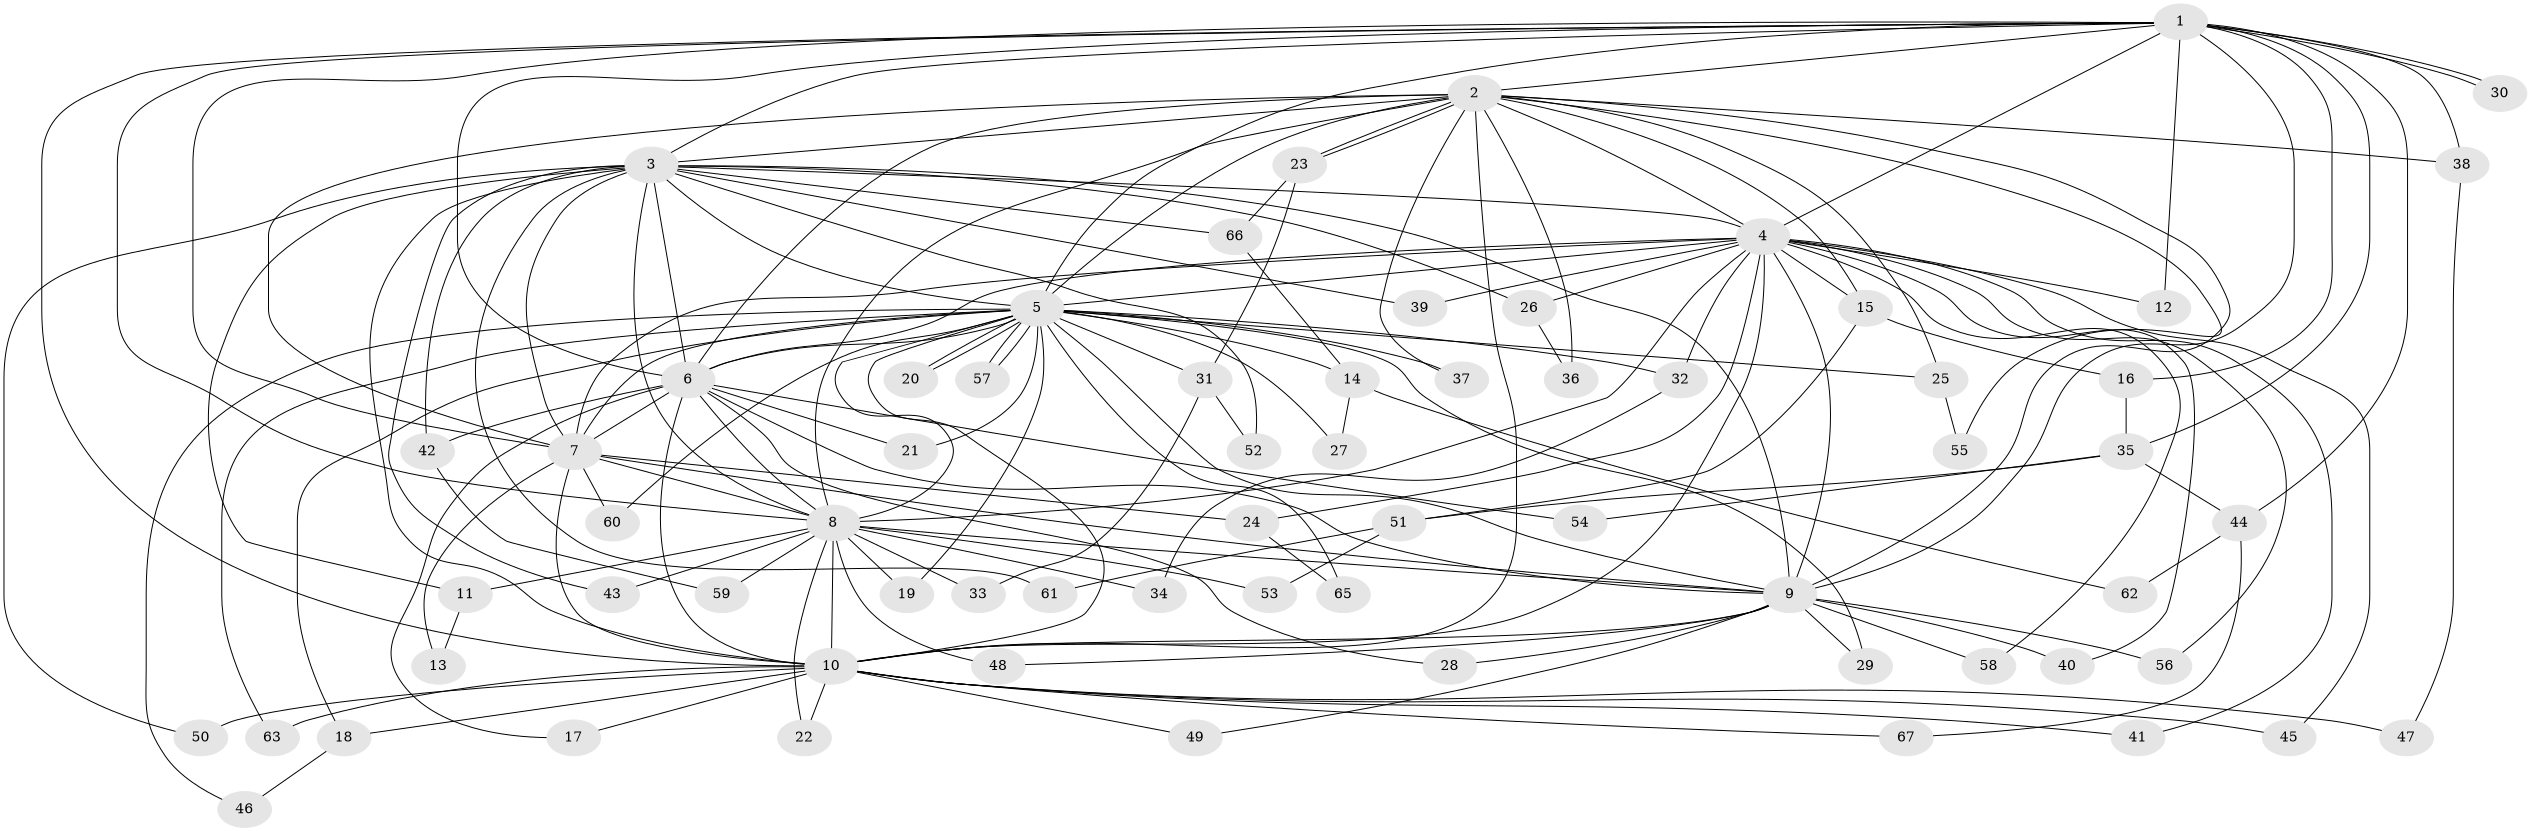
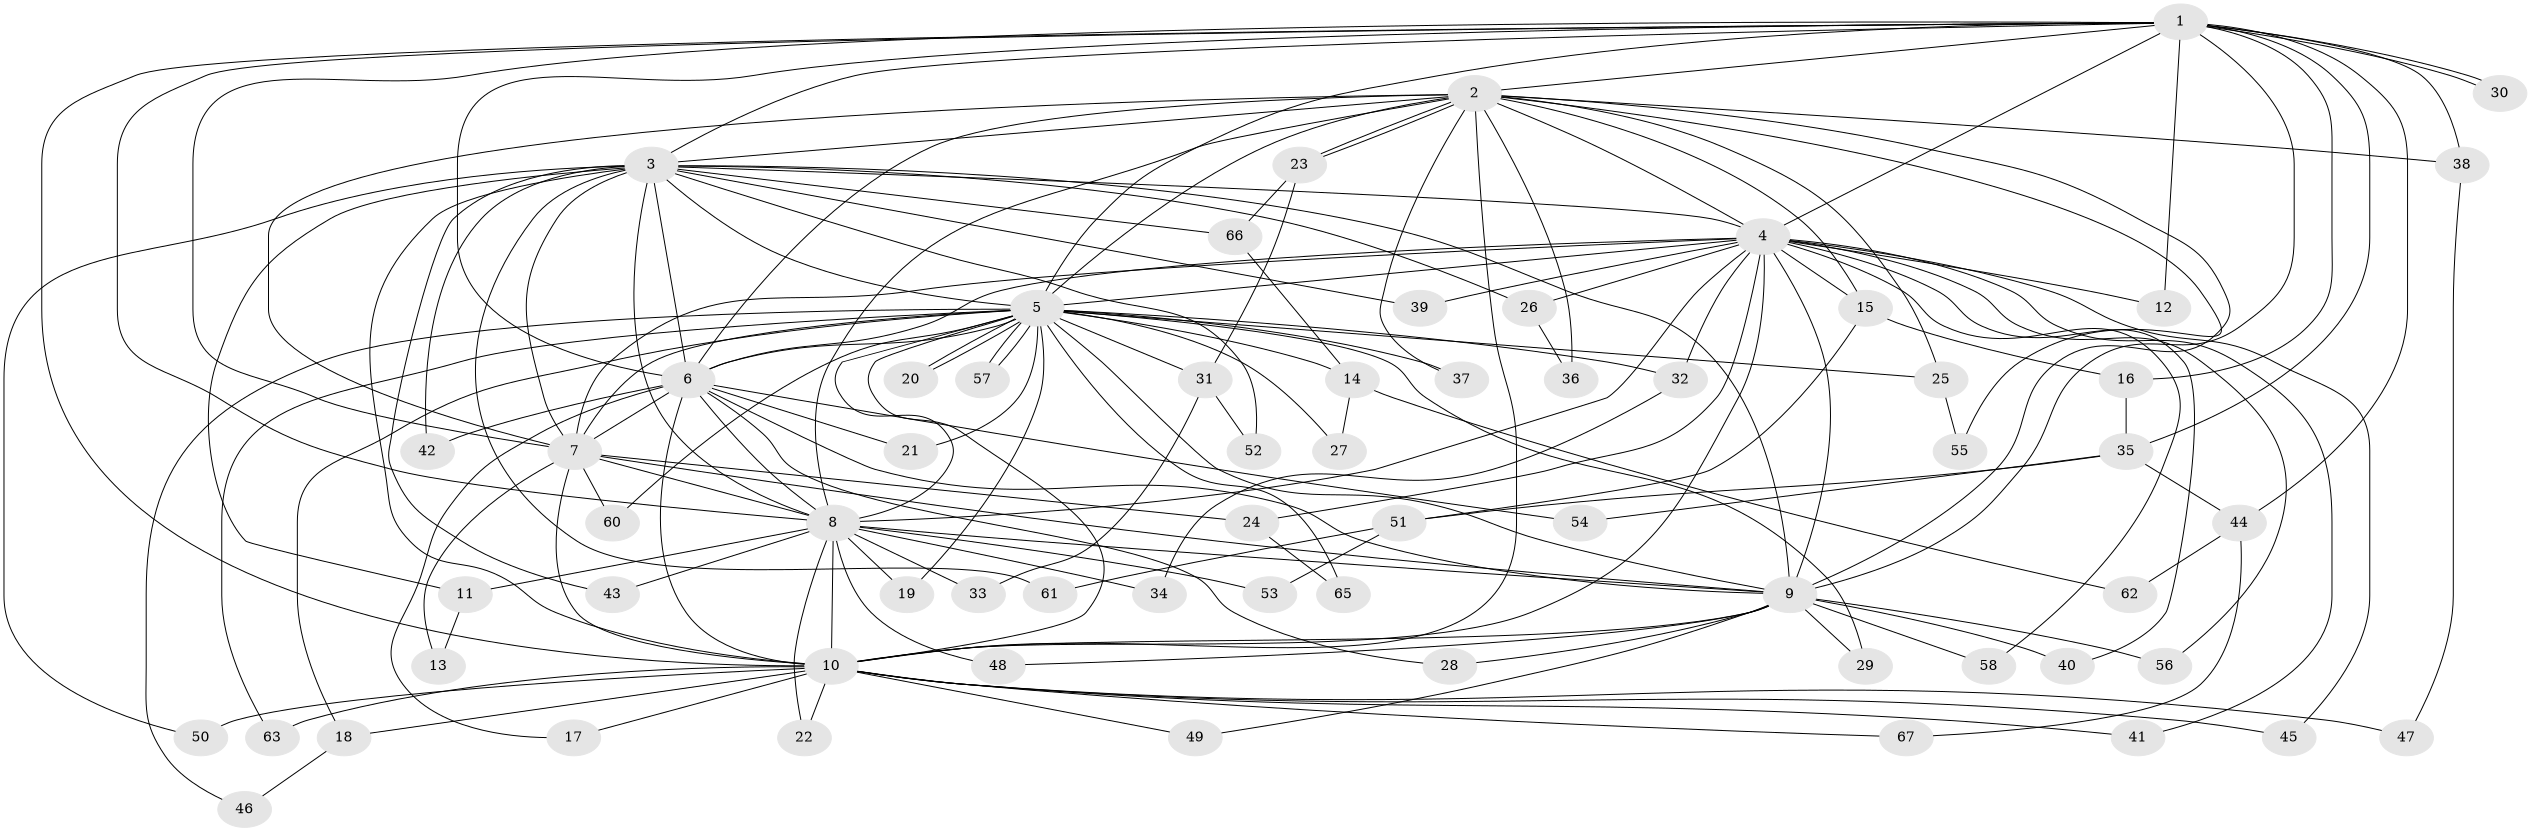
node "59": removed
